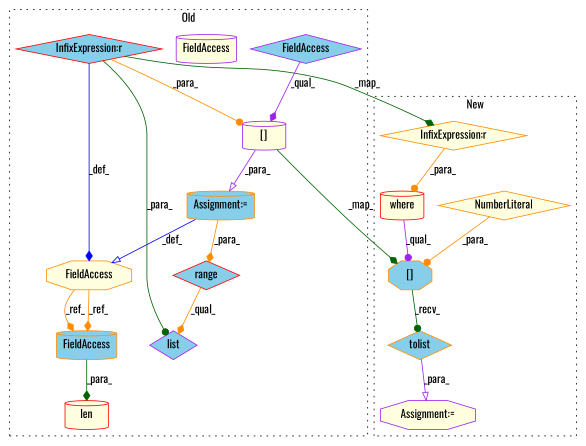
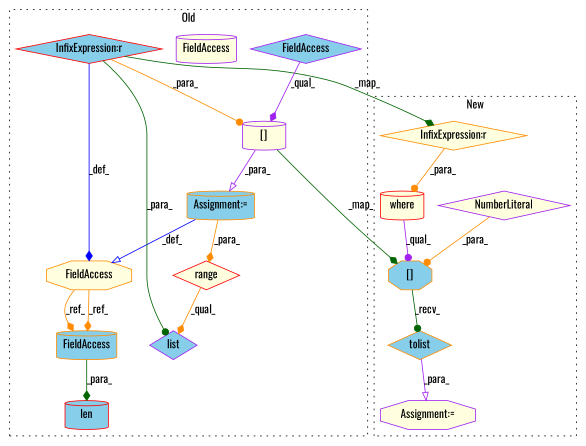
node "NumberLiteral": color darkorange -> purple
node "range": fillcolor skyblue -> lightyellow
node "len": fillcolor lightyellow -> skyblue
